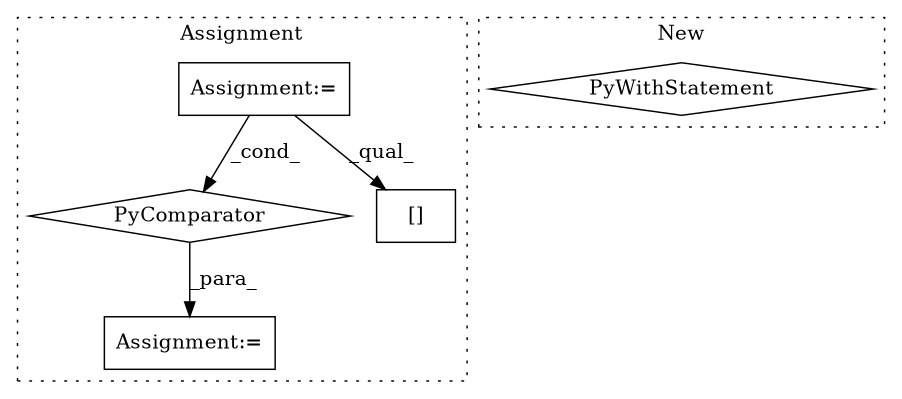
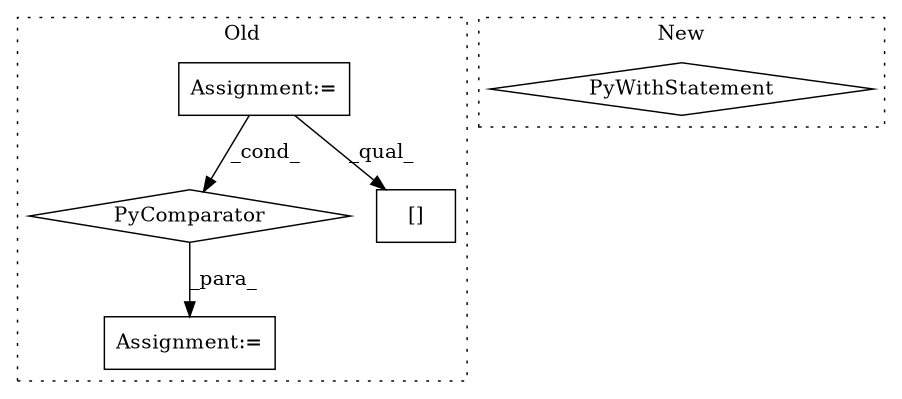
cluster "Assignment": label "Assignment" -> "Old"
